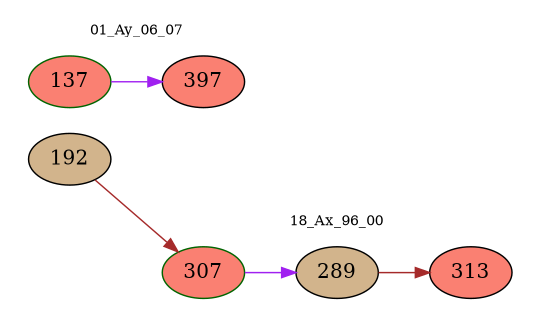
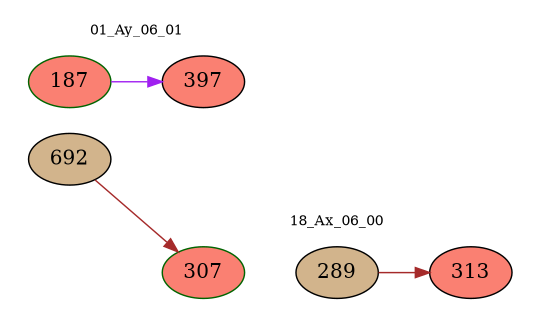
cluster "01_Ay_06_07": label "01_Ay_06_07" -> "01_Ay_06_01"
node "137": label "137" -> "187"
node "192": label "192" -> "692"
cluster "18_Ax_96_00": label "18_Ax_96_00" -> "18_Ax_06_00"
edge "307" -> "289": removed
